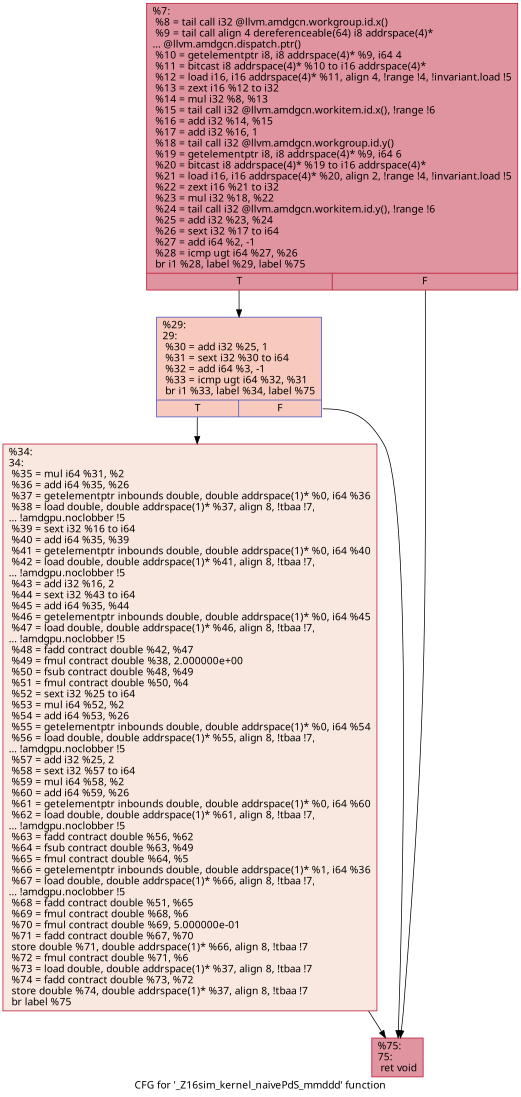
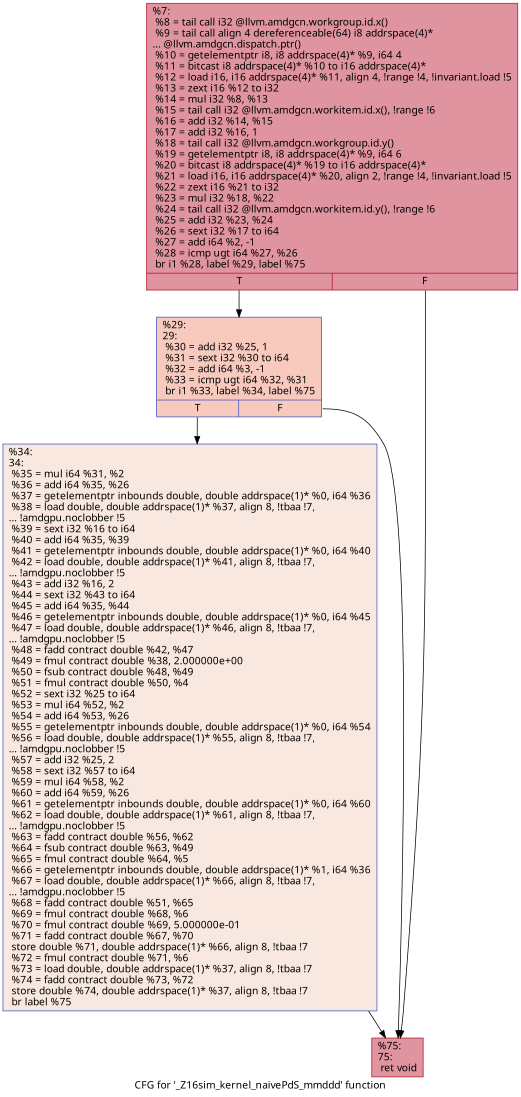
node "%34:": color #b70d28ff -> #3d50c3ff
